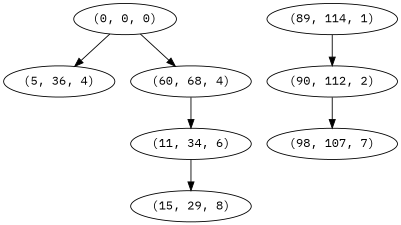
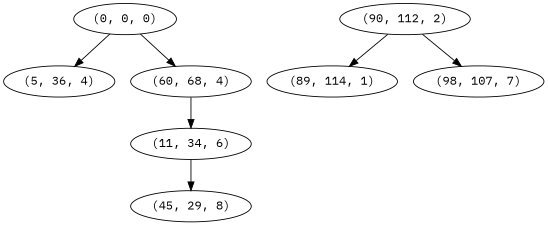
edge "(89, 114, 1)" -> "(90, 112, 2)": reversed
node "(15, 29, 8)": label "(15, 29, 8)" -> "(45, 29, 8)"
